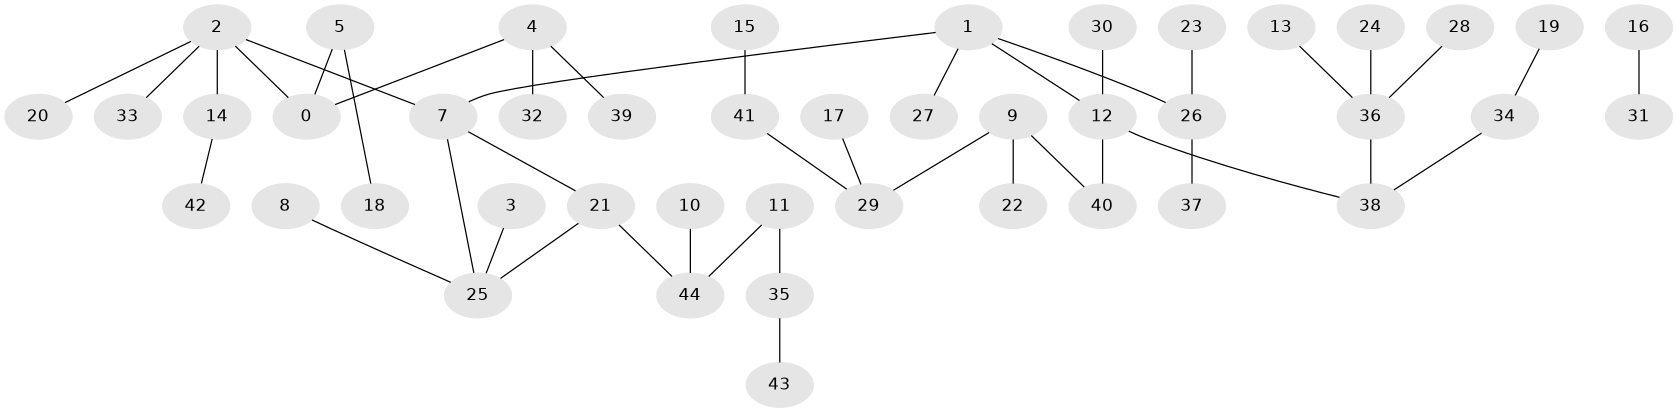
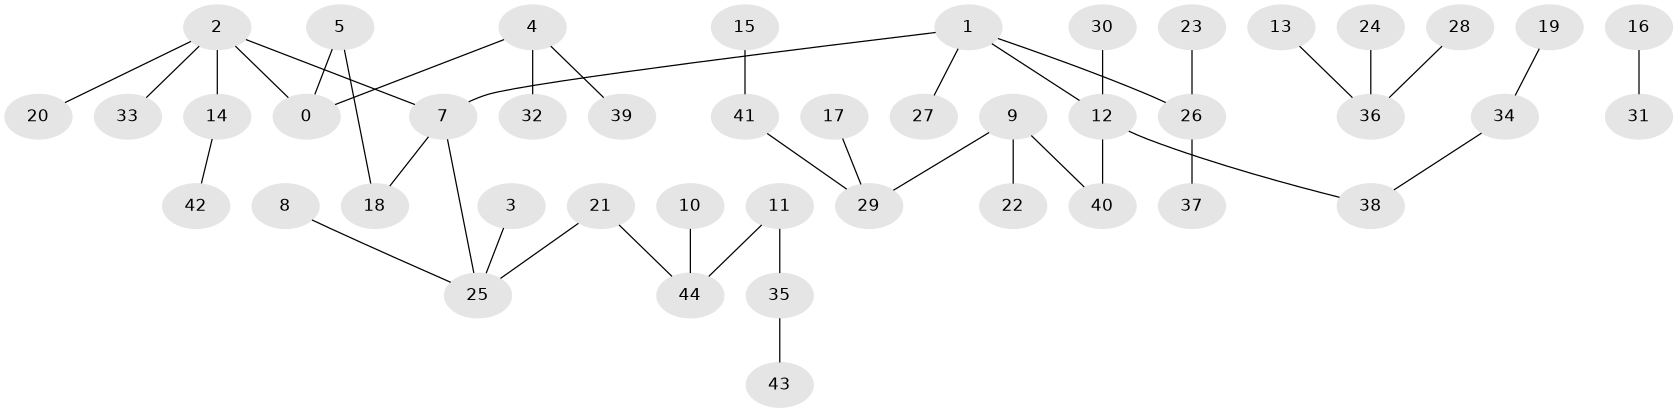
edge "7" -- "21": now "7" -- "18"
edge "36" -- "38": removed
